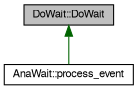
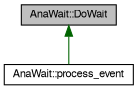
node "DoWait::DoWait": label "DoWait::DoWait" -> "AnaWait::DoWait"
